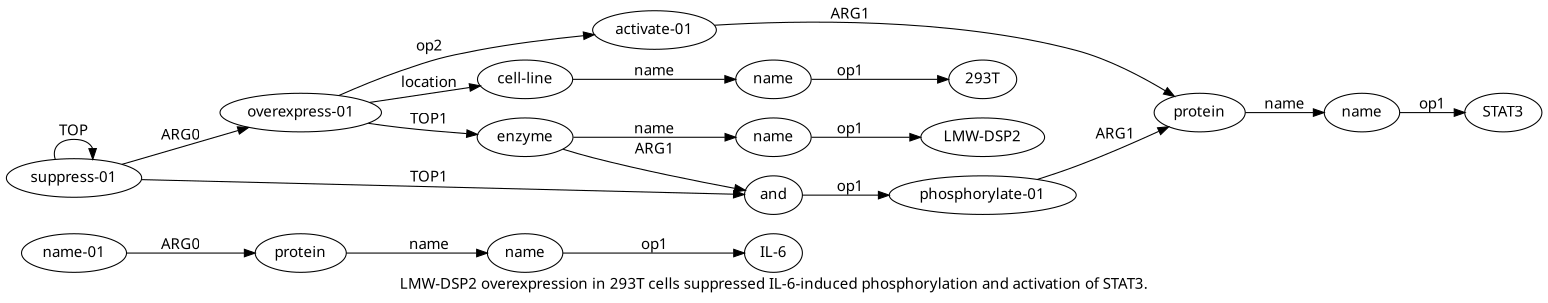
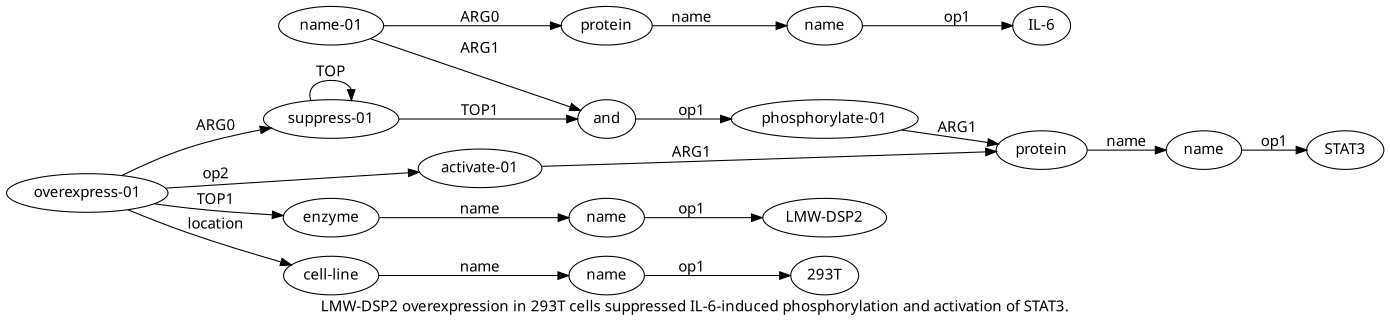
edge "suppress-01" -> "overexpress-01": reversed
edge "enzyme" -> "and": now "name-01" -> "and"
